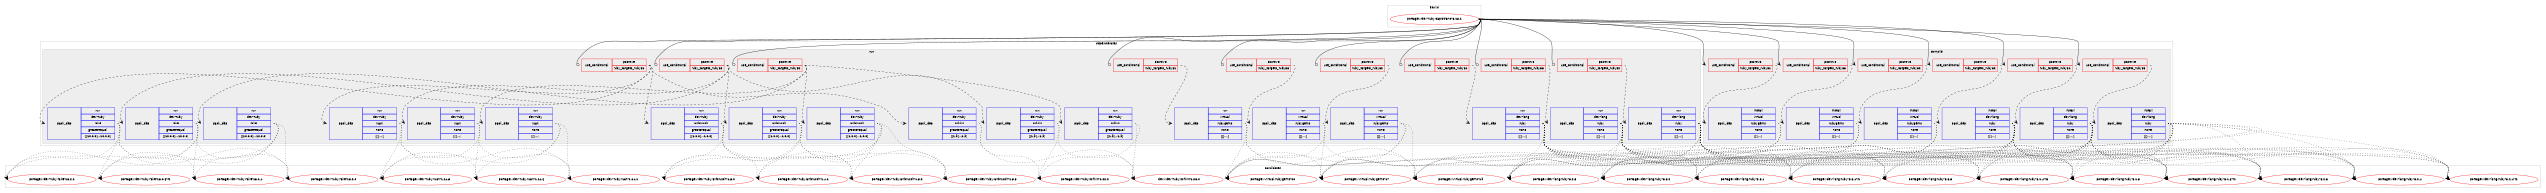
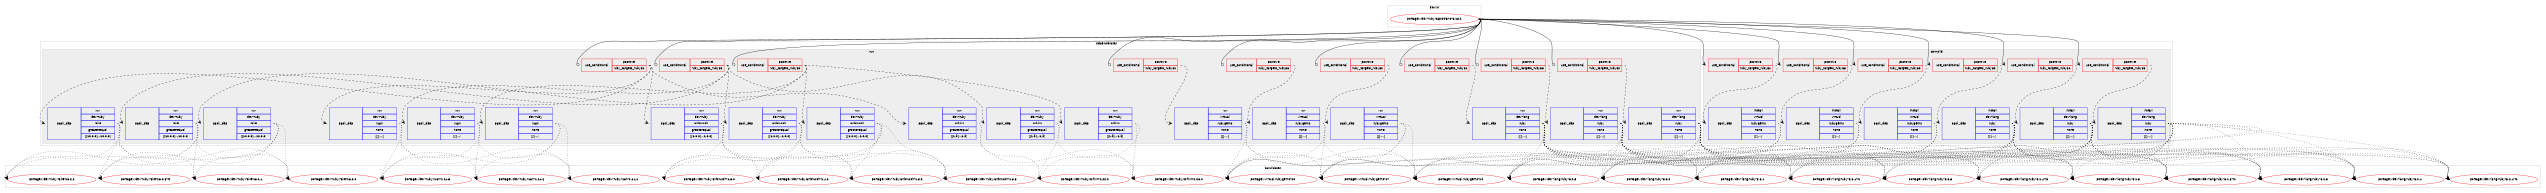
node "dev://dev-ruby/sshkit-1.23.0": label "dev://dev-ruby/sshkit-1.23.0" -> "portage://dev-ruby/sshkit-1.23.0"
